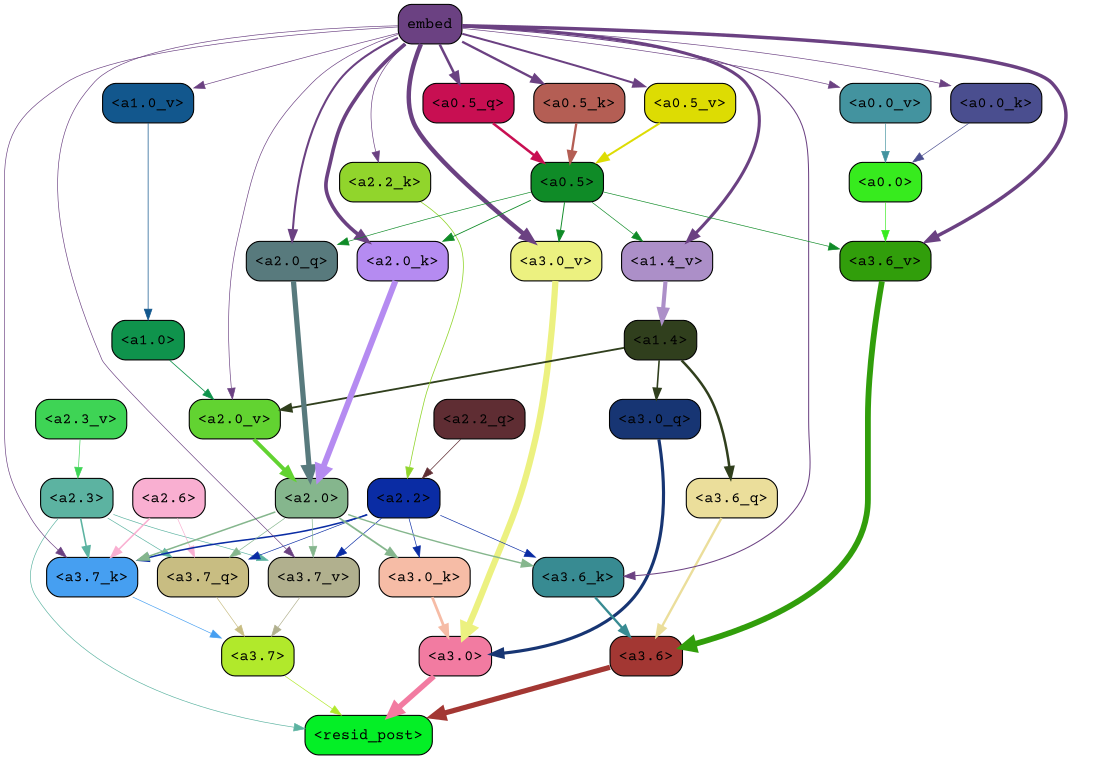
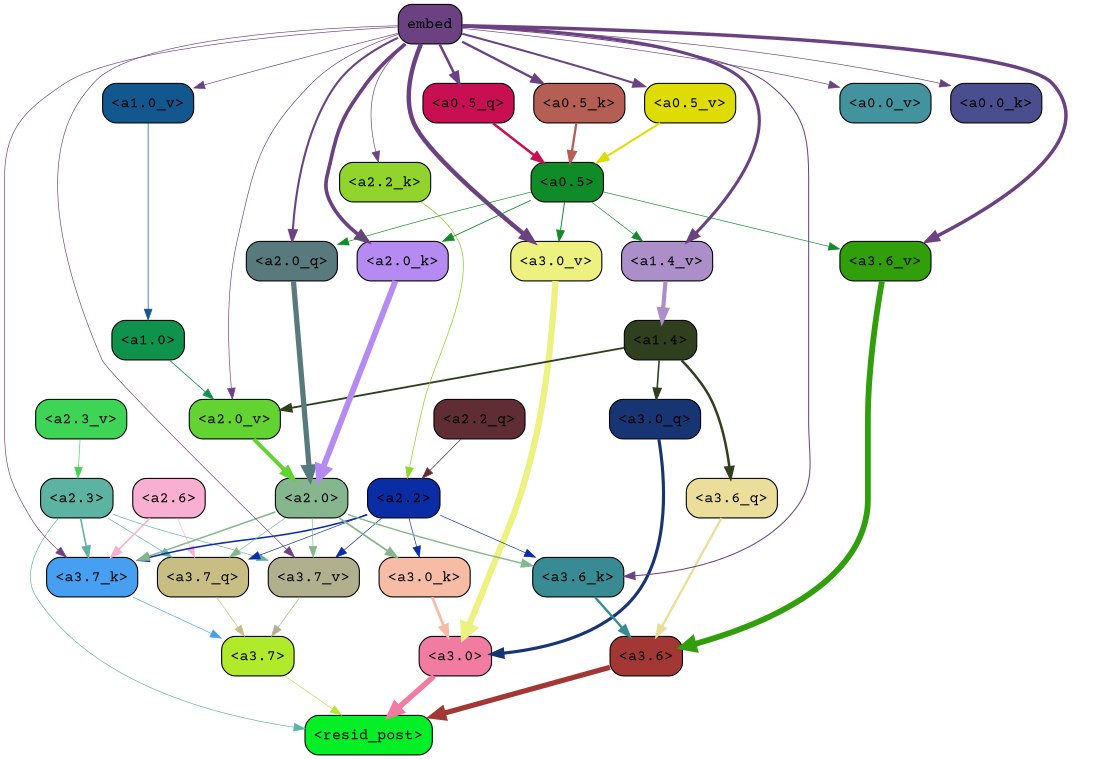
node "<a0.0>": removed
